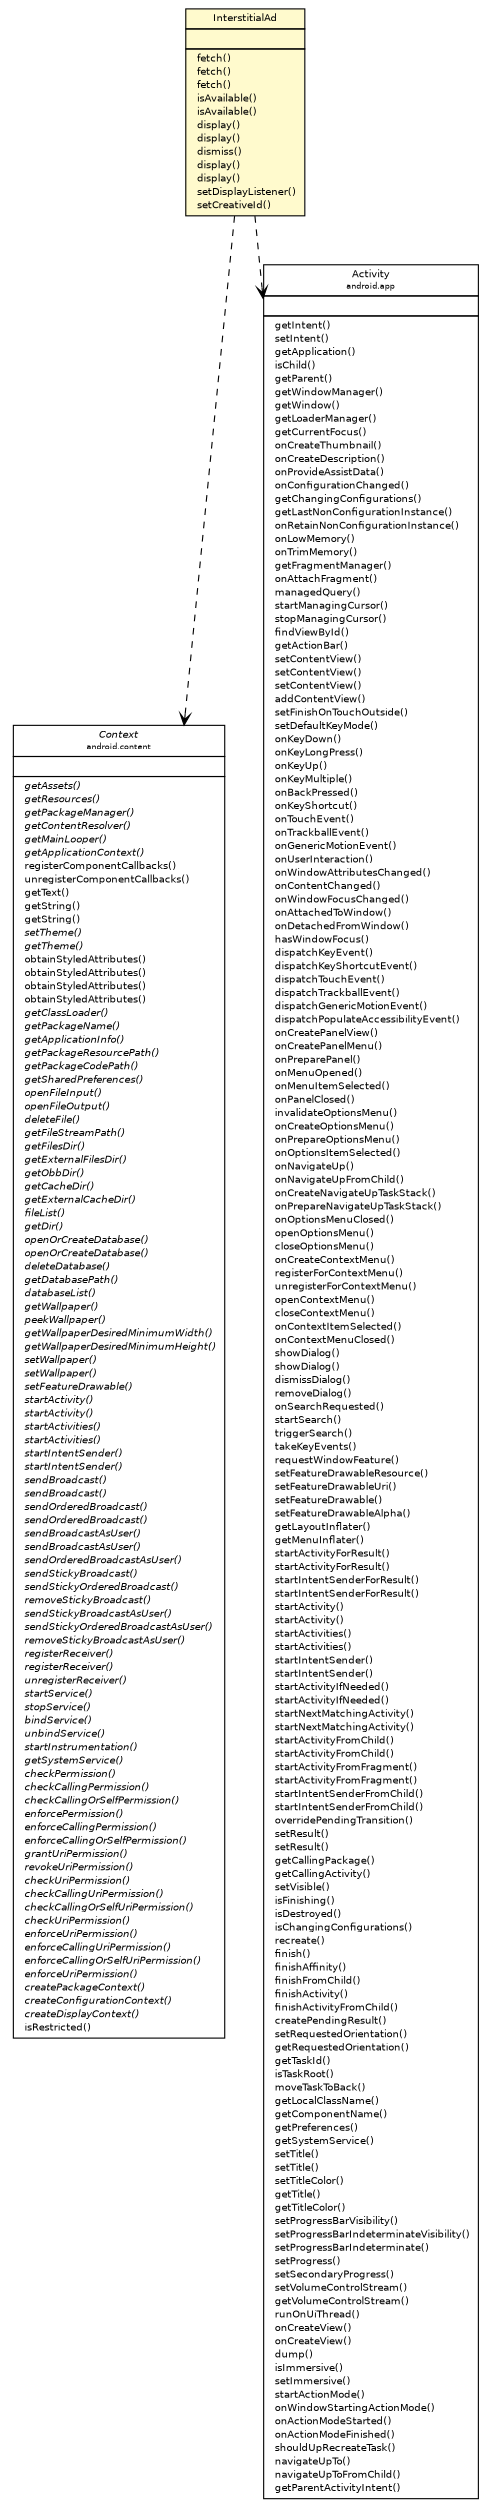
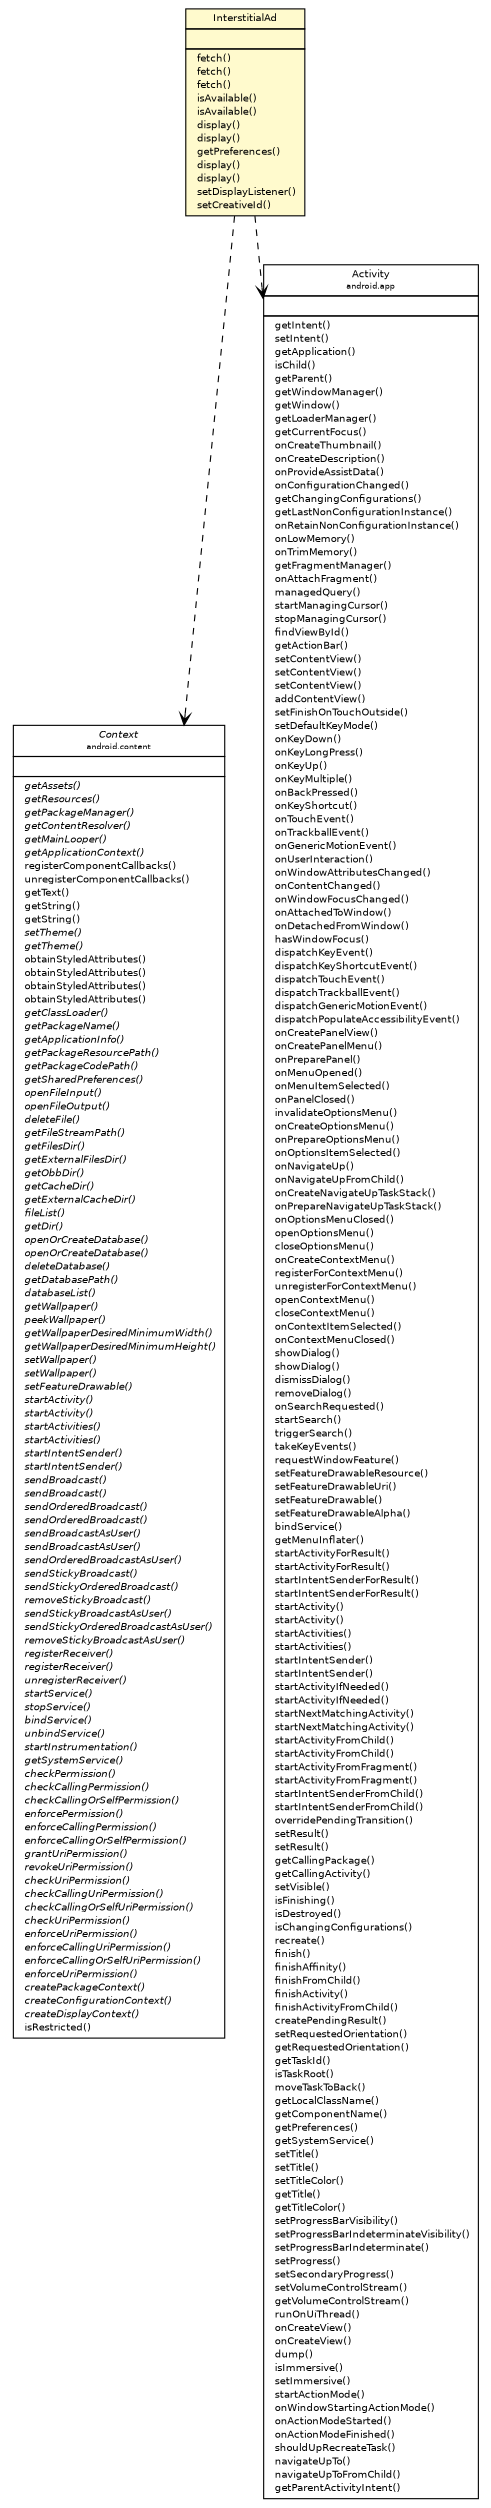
node "InterstitialAd": text "dismiss()" -> "getPreferences()"
node "Activity": text "getLayoutInflater()" -> "bindService()"
